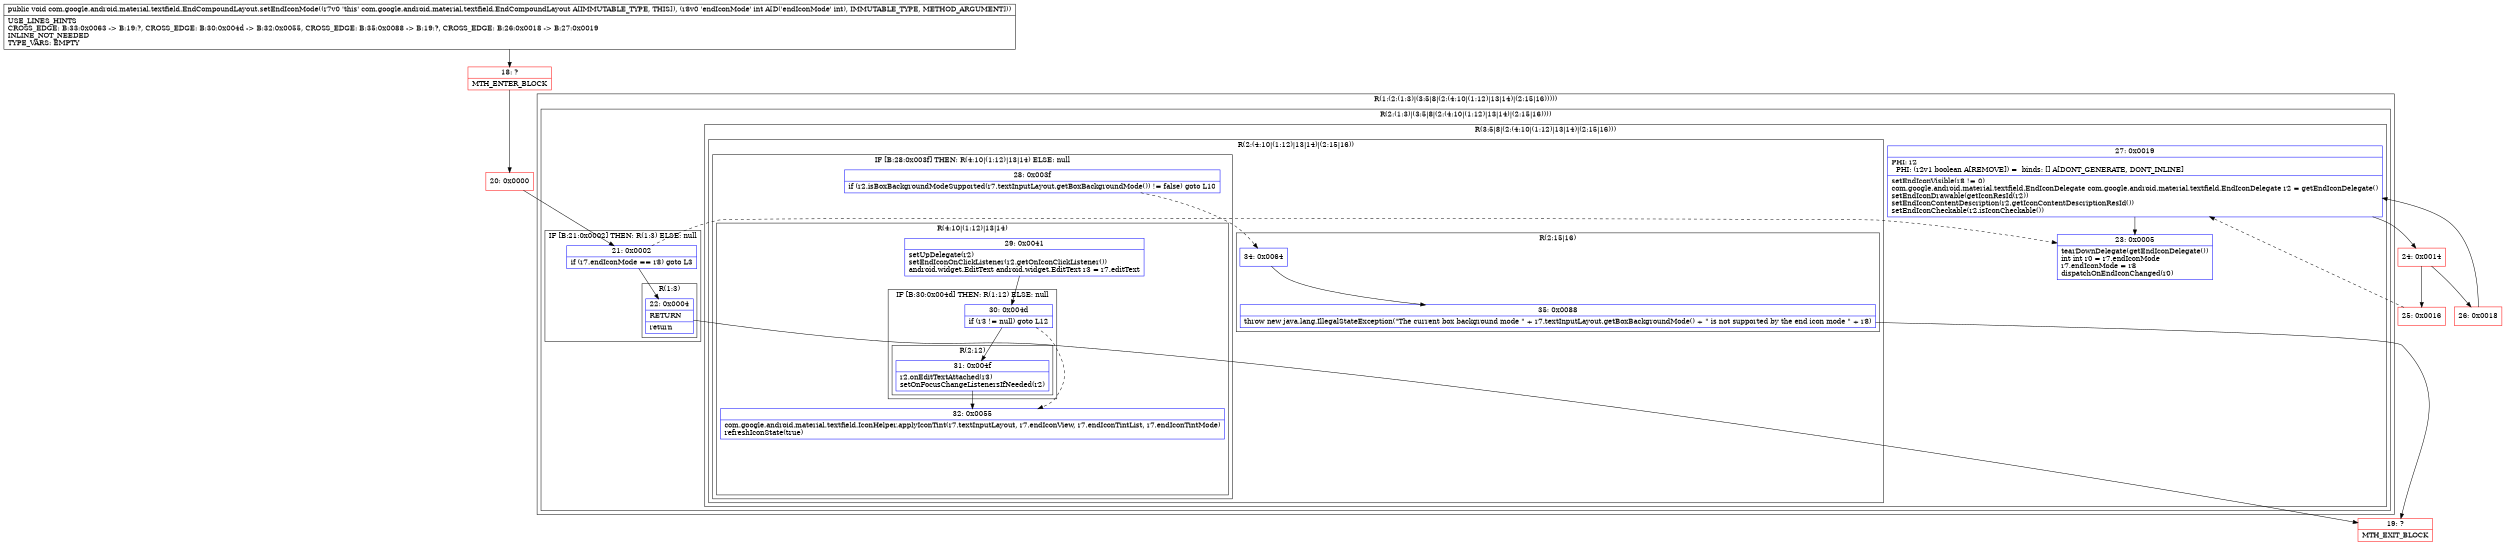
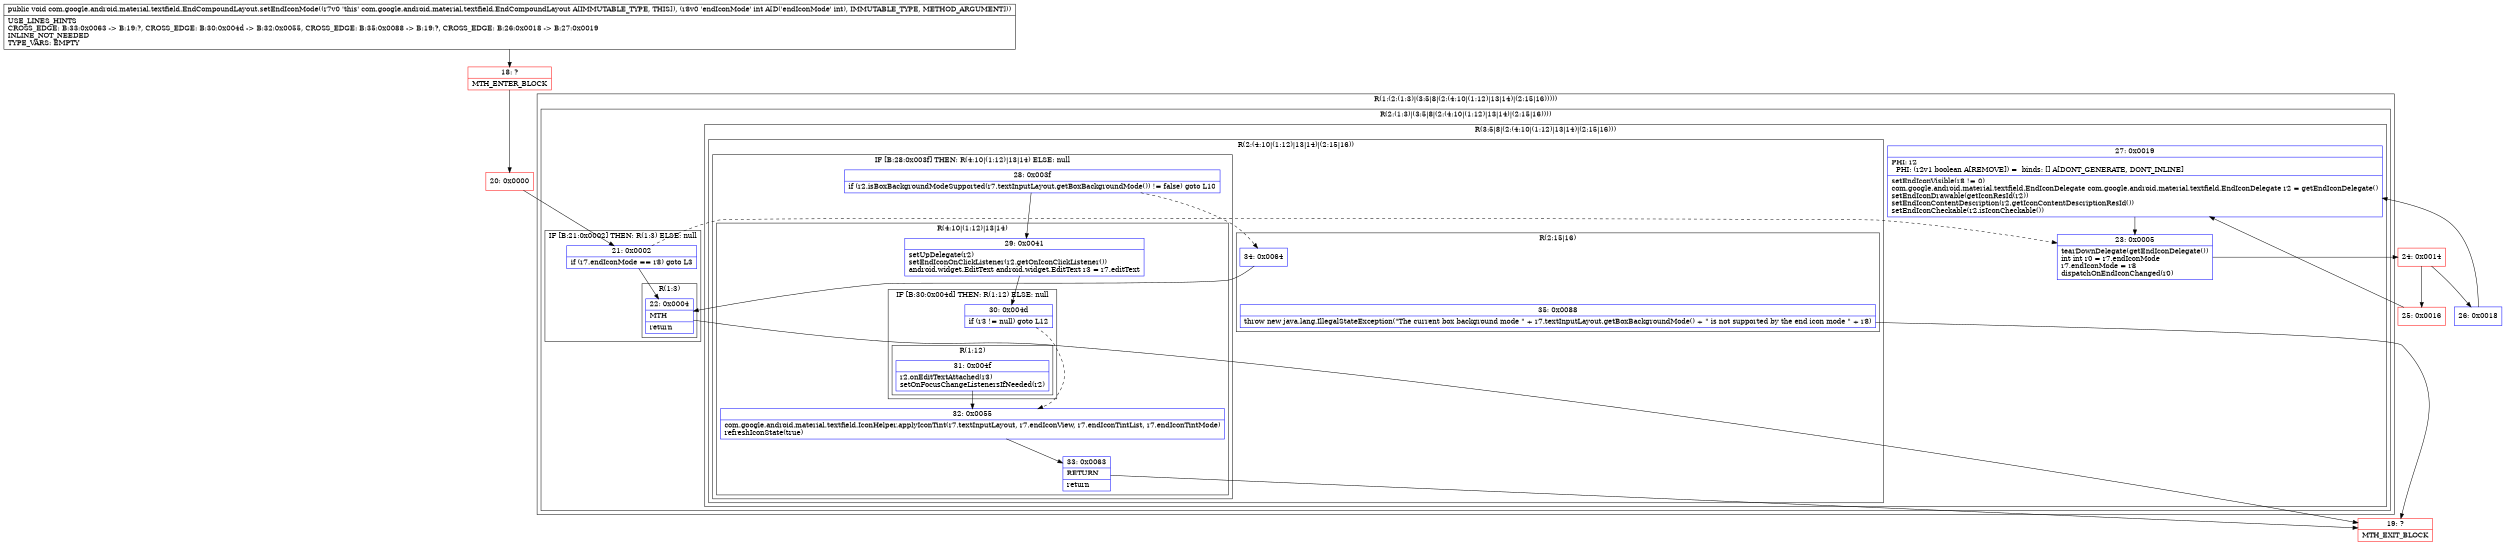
edge "28: 0x003f" -> "29: 0x0041": added
edge "27: 0x0019" -> "24: 0x0014": now "23: 0x0005" -> "24: 0x0014"
edge "25: 0x0016" -> "27: 0x0019": style dashed -> solid
edge "34: 0x0064" -> "35: 0x0088": now "34: 0x0064" -> "22: 0x0004"
node "22: 0x0004": text "RETURN" -> "MTH"
node "26: 0x0018": color red -> blue
edge "30: 0x004d" -> "31: 0x004f": removed
cluster "R(2:12)": label "R(2:12)" -> "R(1:12)"
node "33: 0x0063": added
